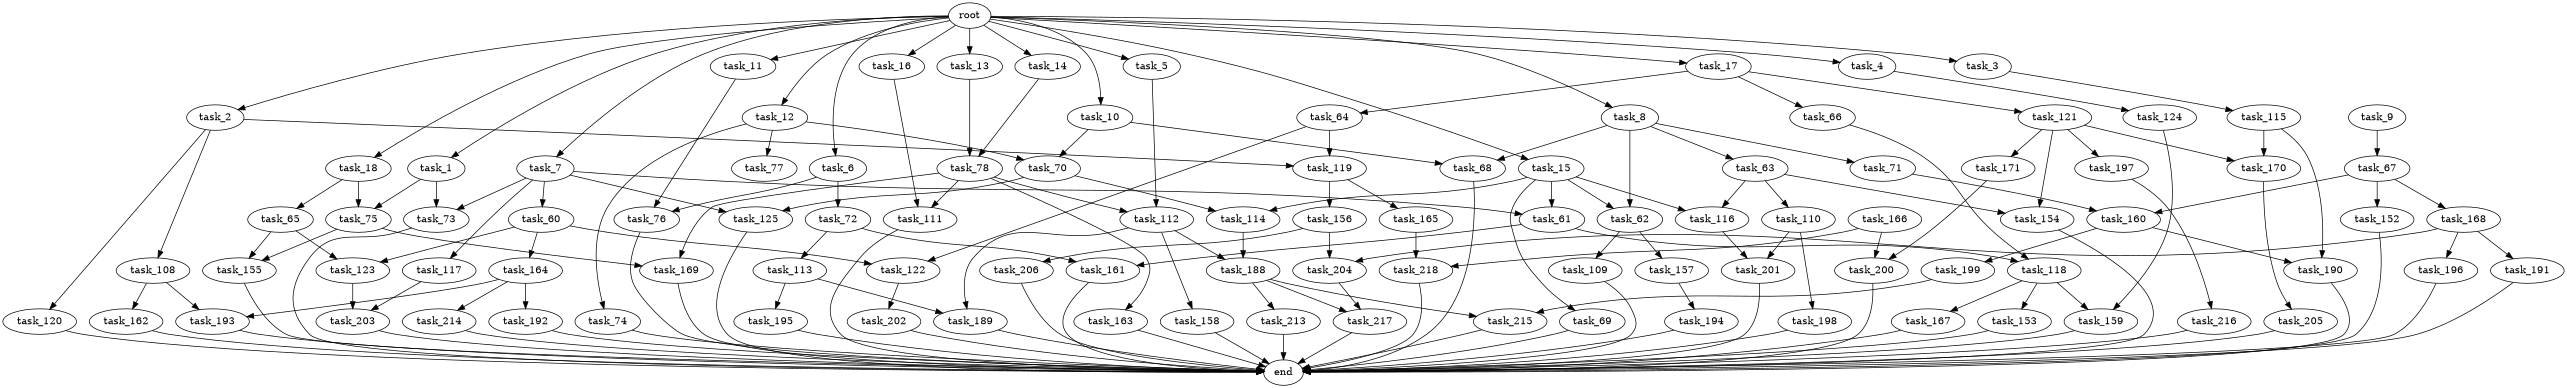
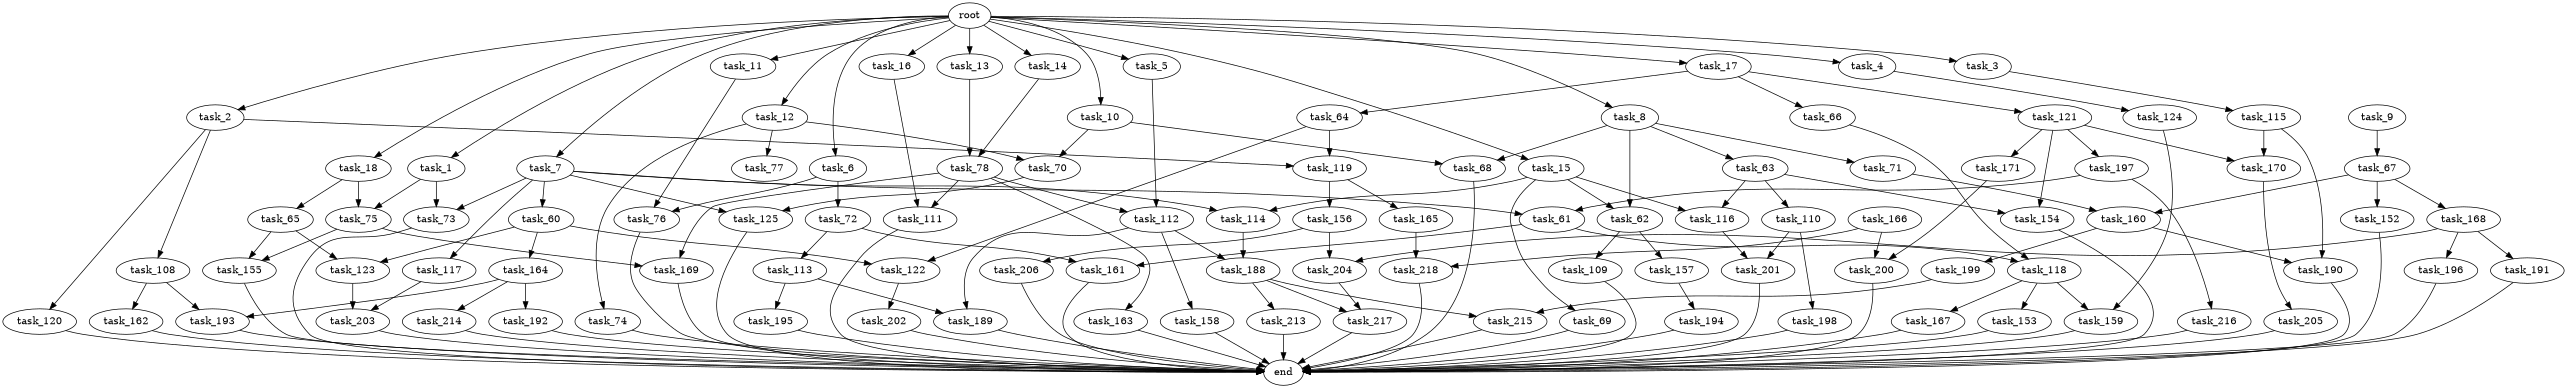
edge "task_15" -> "task_61": now "task_197" -> "task_61"
edge "task_70" -> "task_114": now "task_7" -> "task_114"
